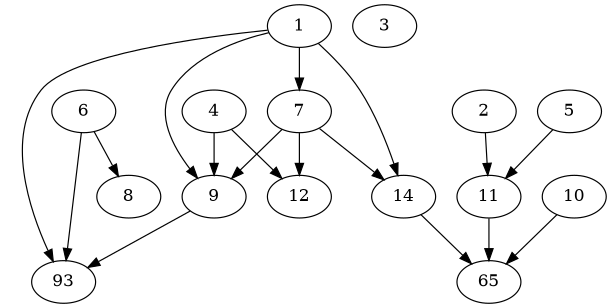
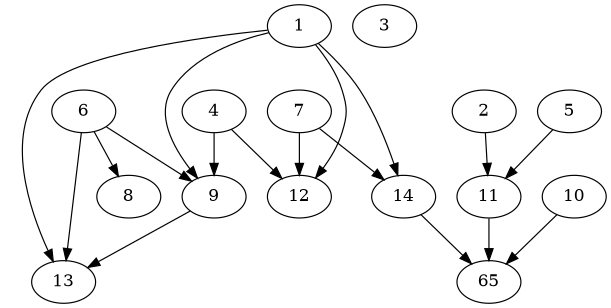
edge "1" -> "7": now "1" -> "12"
edge "7" -> "9": now "6" -> "9"
node "93": label "93" -> "13"
